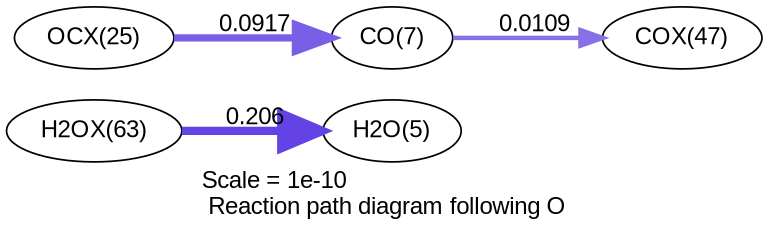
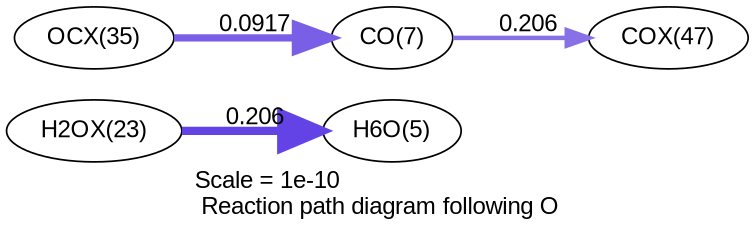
edge "CO(7)" -> "COX(47)": label " 0.0109" -> " 0.206"
node "OCX(25)": label "OCX(25)" -> "OCX(35)"
node "H2OX(63)": label "H2OX(63)" -> "H2OX(23)"
node "H2O(5)": label "H2O(5)" -> "H6O(5)"
